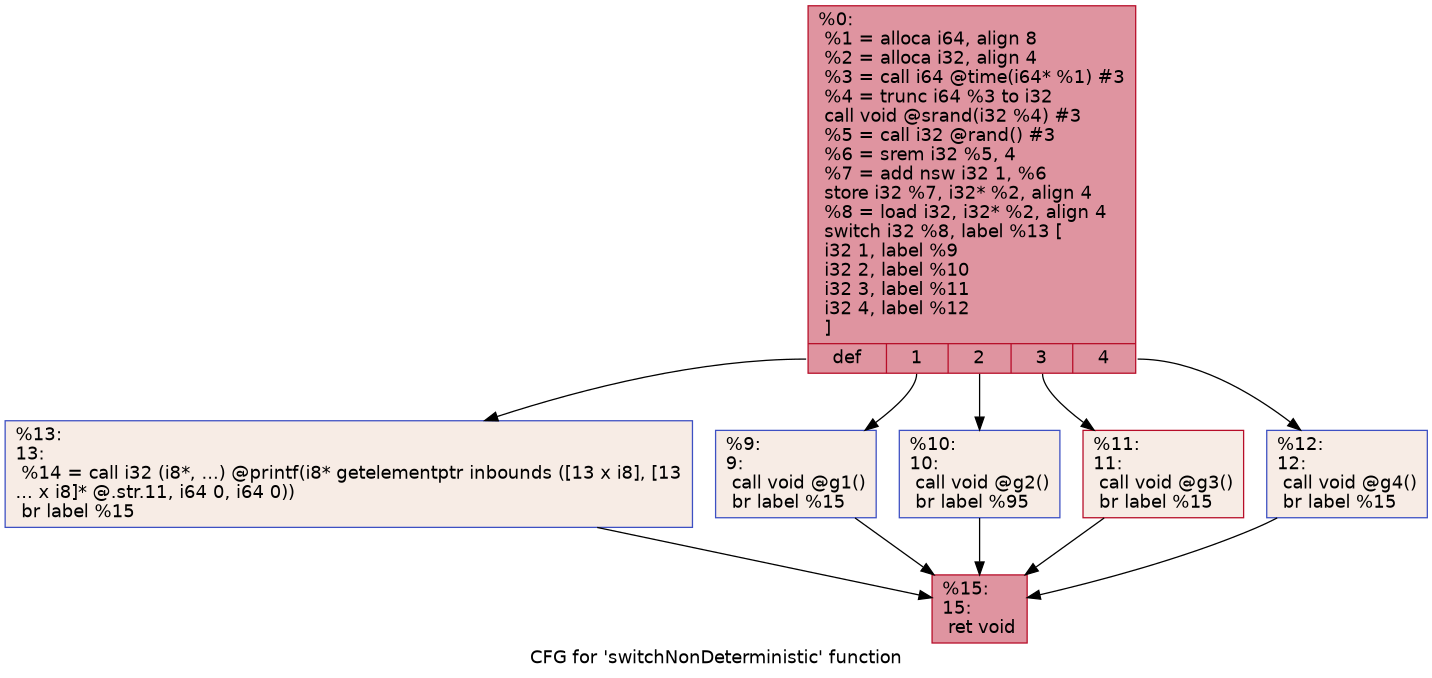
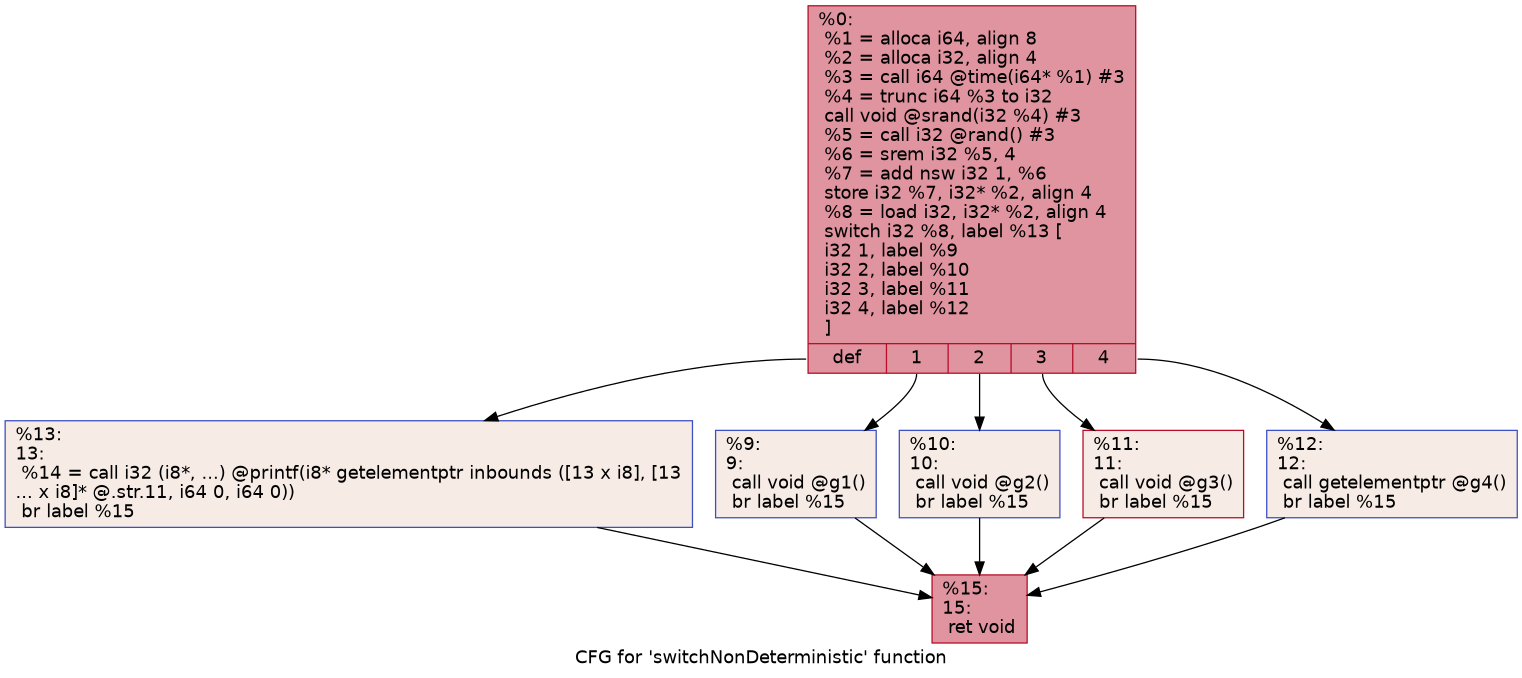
node "%12:": text "call void @g4()" -> "call getelementptr @g4()"
node "%10:": text "br label %95" -> "br label %15"
